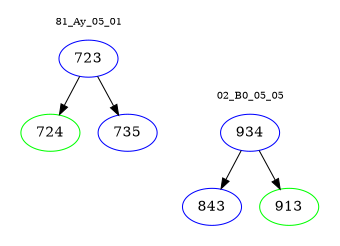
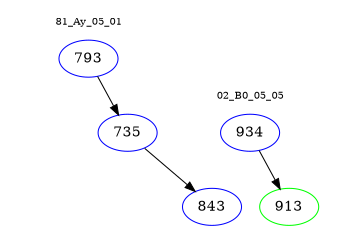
node "723": label "723" -> "793"
node "724": removed
edge "934" -> "843": now "735" -> "843"
